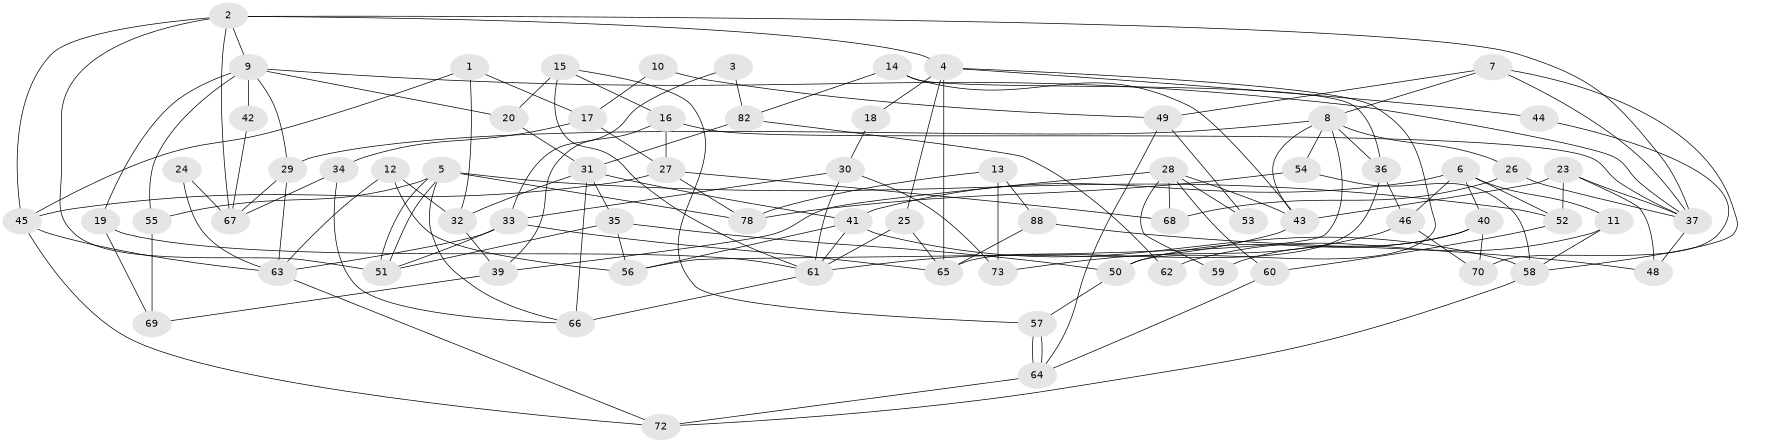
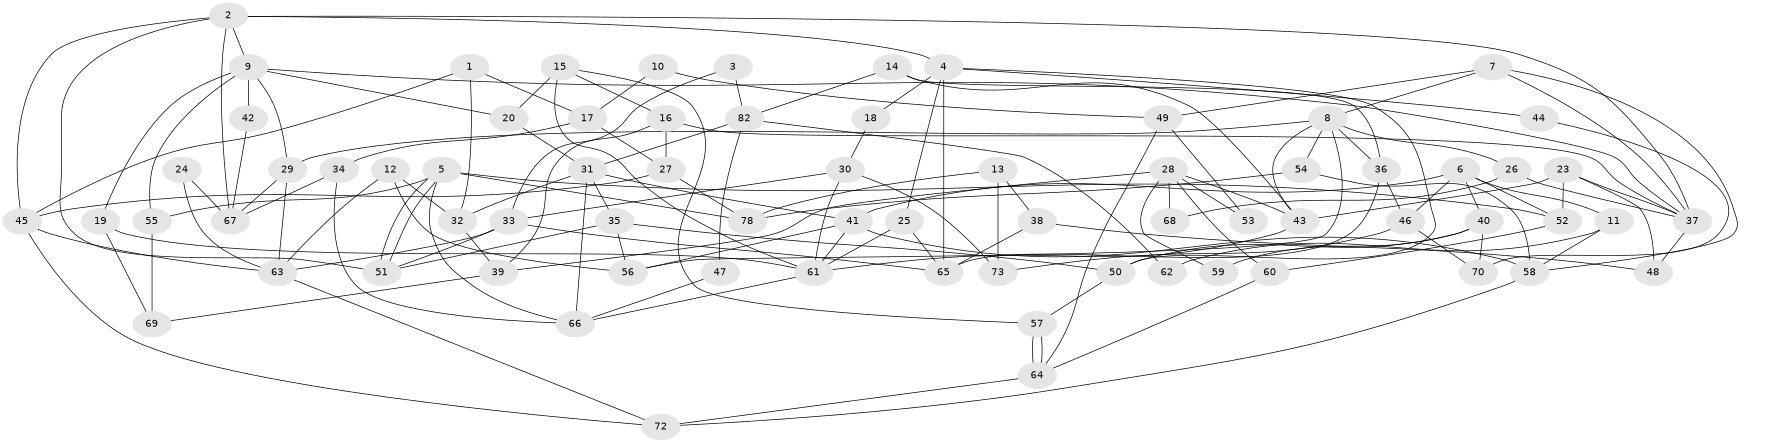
edge "27" -- "68": removed
node "88": label "88" -> "38"
node "47": added
